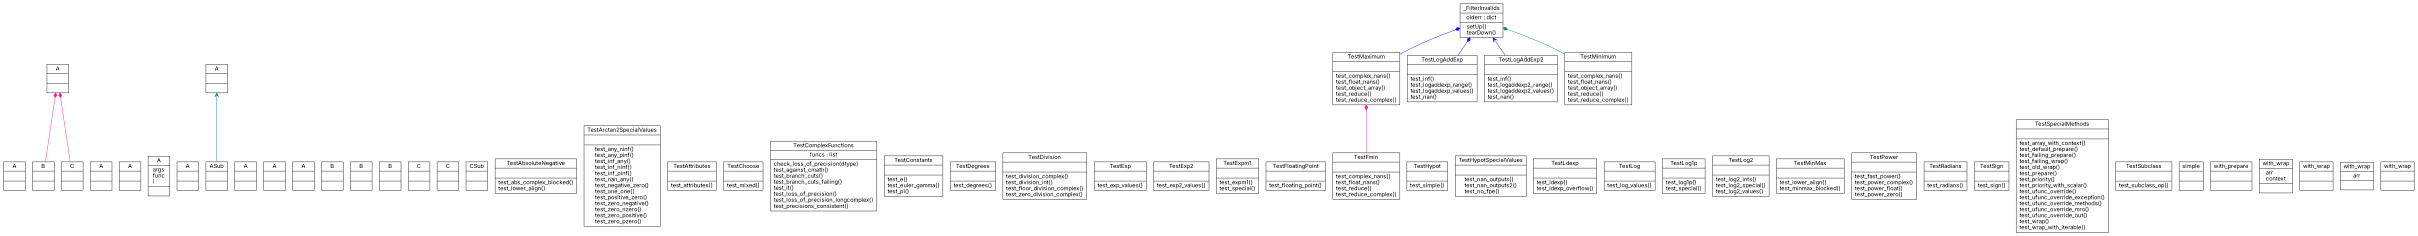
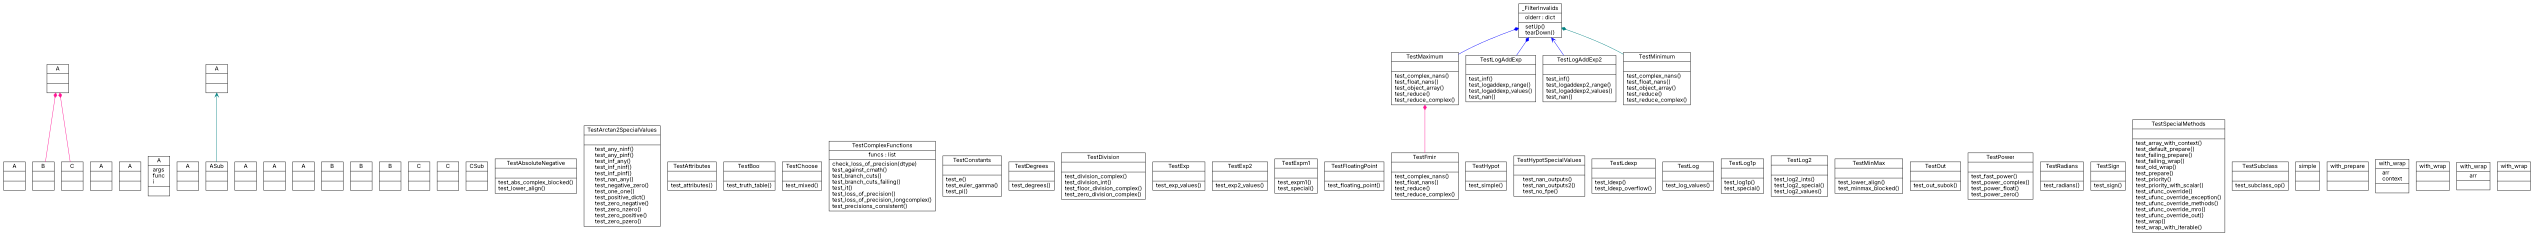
node "TestBool": added
node "TestOut": added
node "TestArctan2SpecialValues": text "test_positive_zero()" -> "test_positive_dict()"
